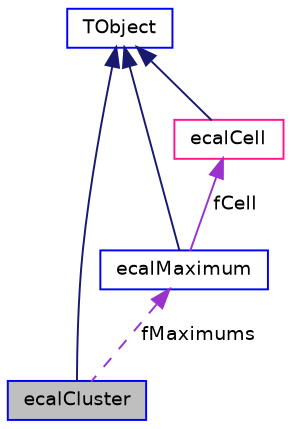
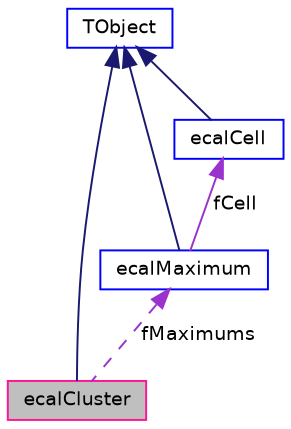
node "ecalCell": color deeppink -> blue
node "ecalCluster": color blue -> deeppink
